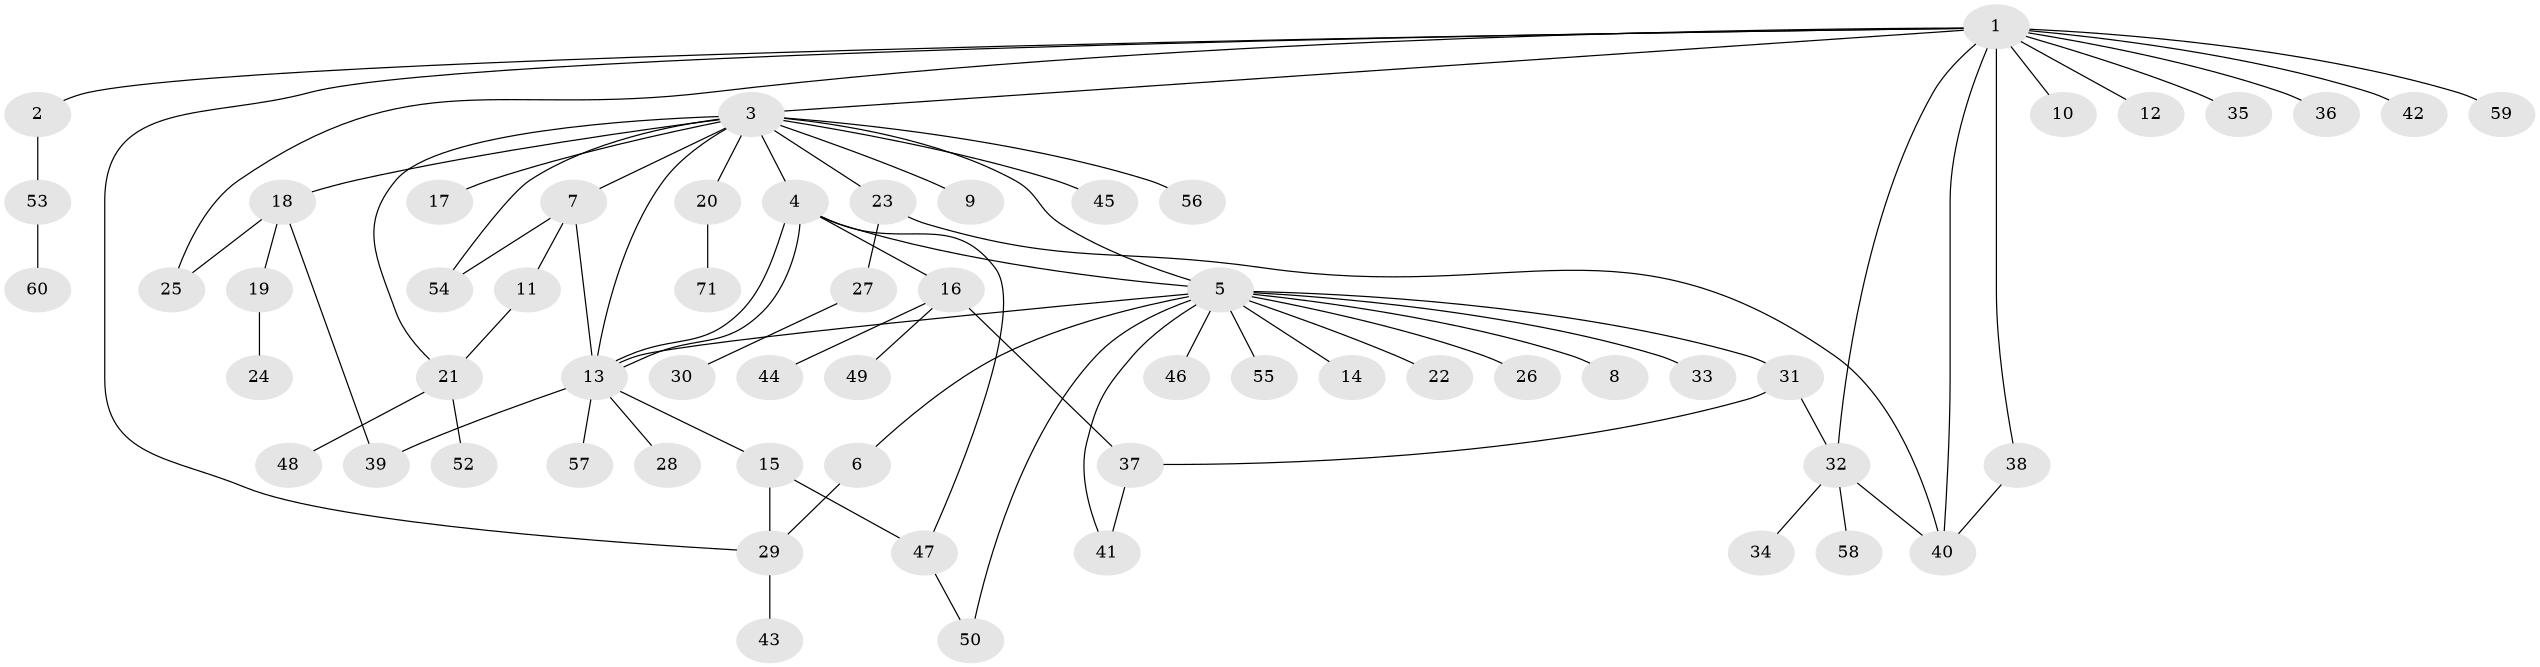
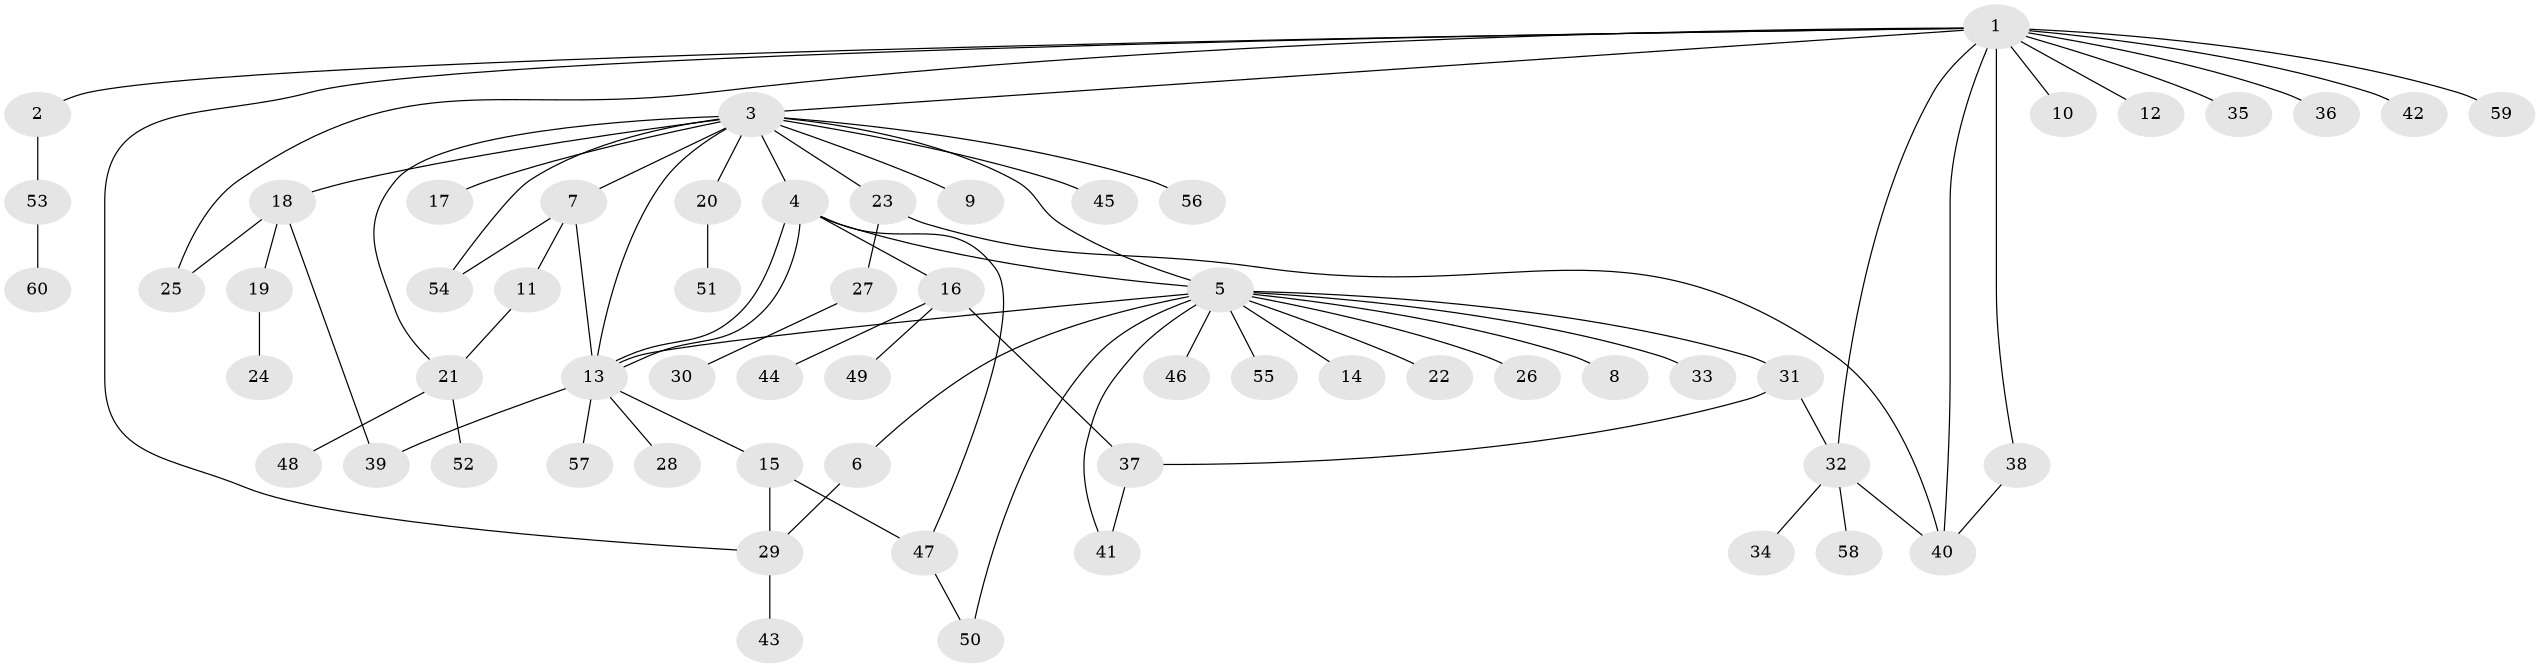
node "71": label "71" -> "51"
